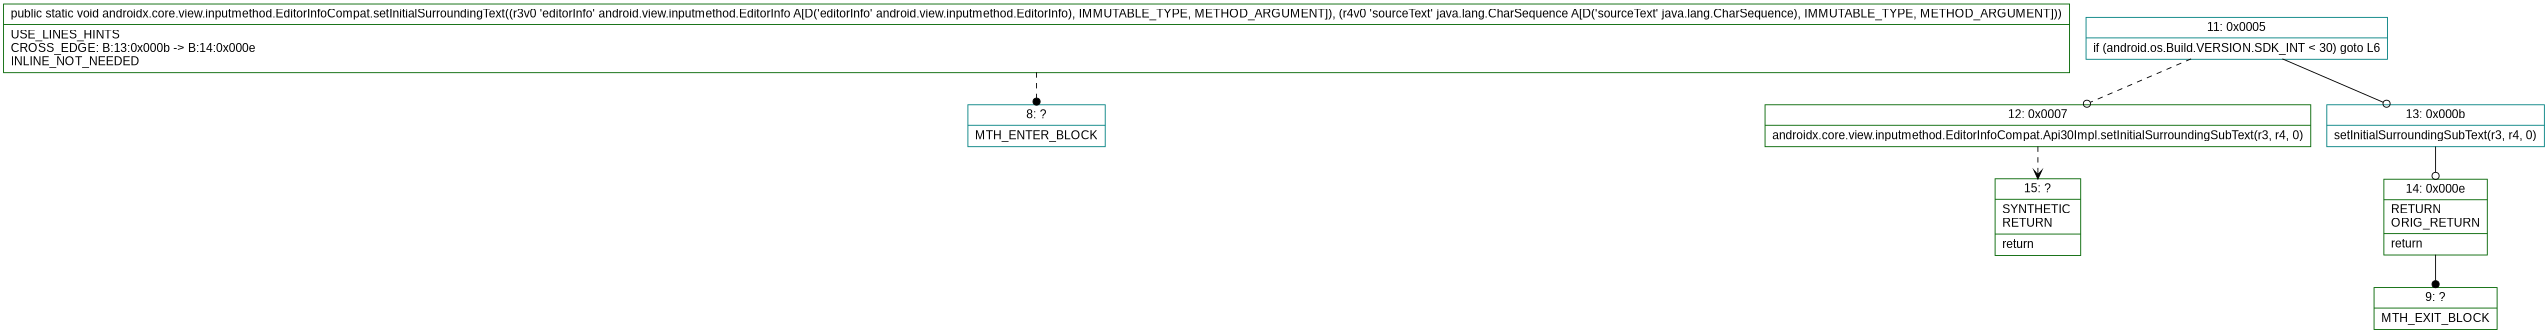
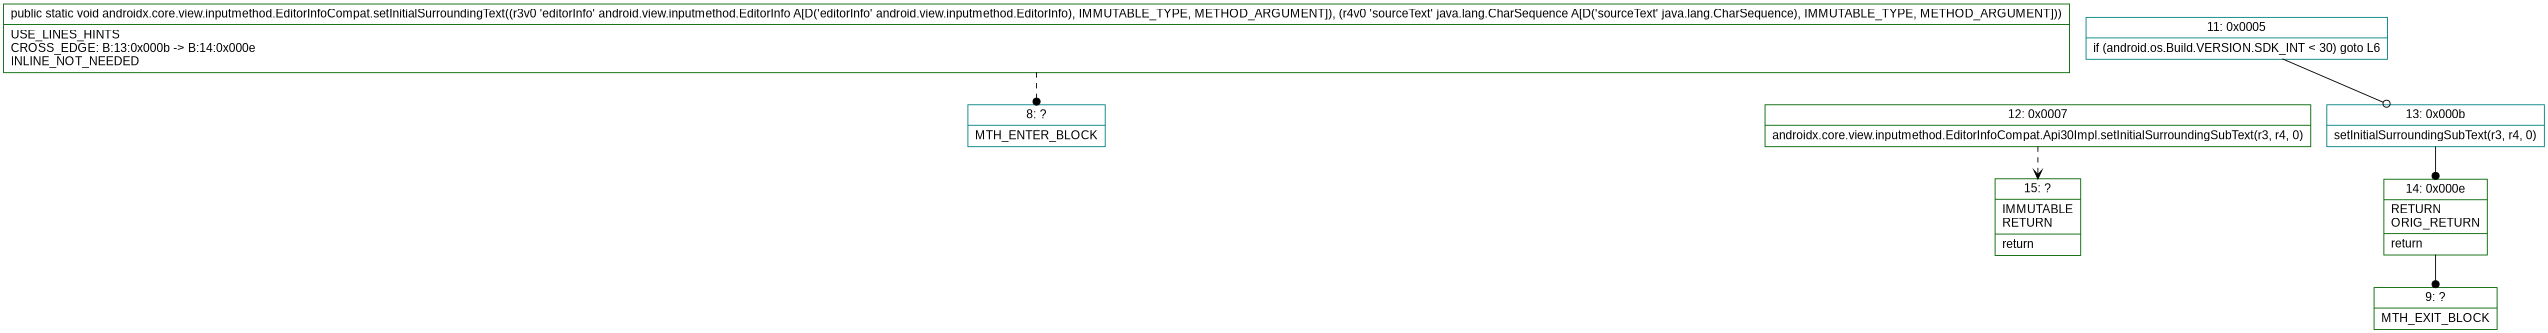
edge "11: 0x0005" -> "12: 0x0007": removed
edge "13: 0x000b" -> "14: 0x000e": arrowhead odot -> dot
node "15: ?": text "SYNTHETIC" -> "IMMUTABLE"
